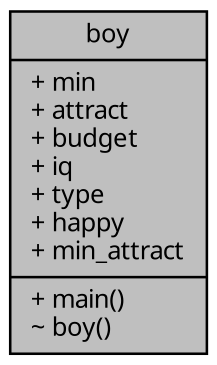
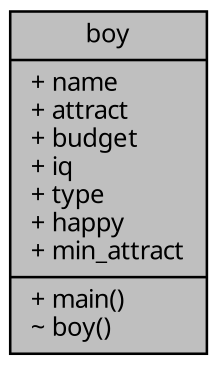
node "boy": text "+ min" -> "+ name"
